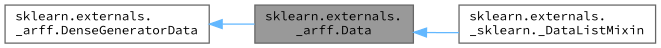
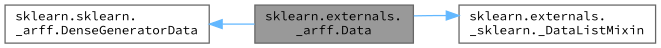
node "sklearn.externals. _arff.DenseGeneratorData": label "sklearn.externals. _arff.DenseGeneratorData" -> "sklearn.sklearn. _arff.DenseGeneratorData"
edge "sklearn.externals. _sklearn._DataListMixin" -> "sklearn.externals. _arff.Data": reversed
